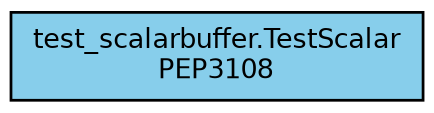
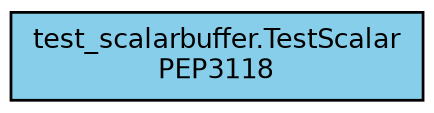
node "test_scalarbuffer.TestScalar PEP3108": label "test_scalarbuffer.TestScalar PEP3108" -> "test_scalarbuffer.TestScalar PEP3118"
